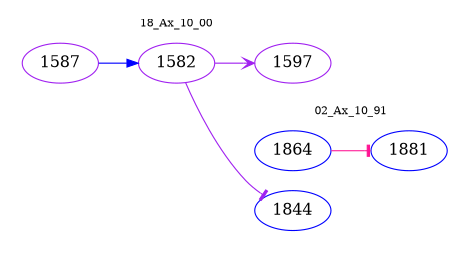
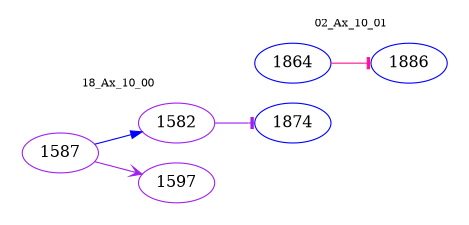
edge "1582" -> "1597": now "1587" -> "1597"
cluster "02_Ax_10_91": label "02_Ax_10_91" -> "02_Ax_10_01"
node "1881": label "1881" -> "1886"
node "1844": label "1844" -> "1874"
